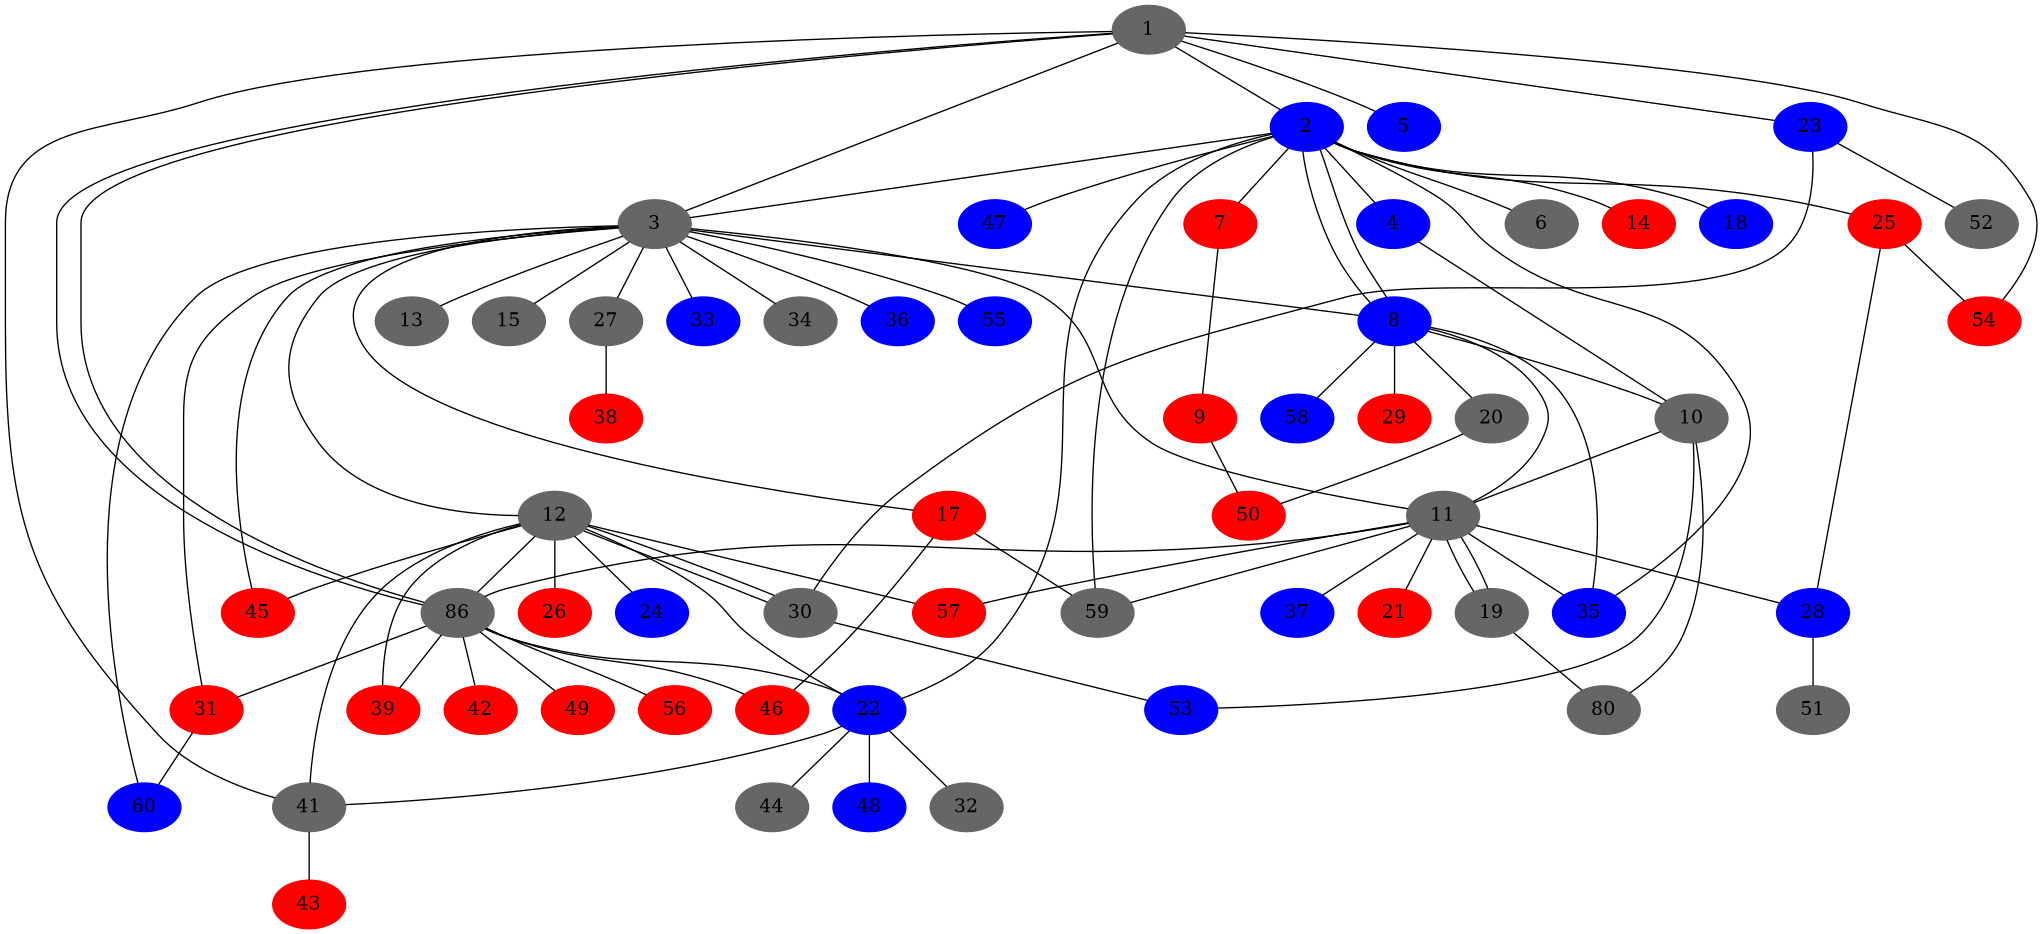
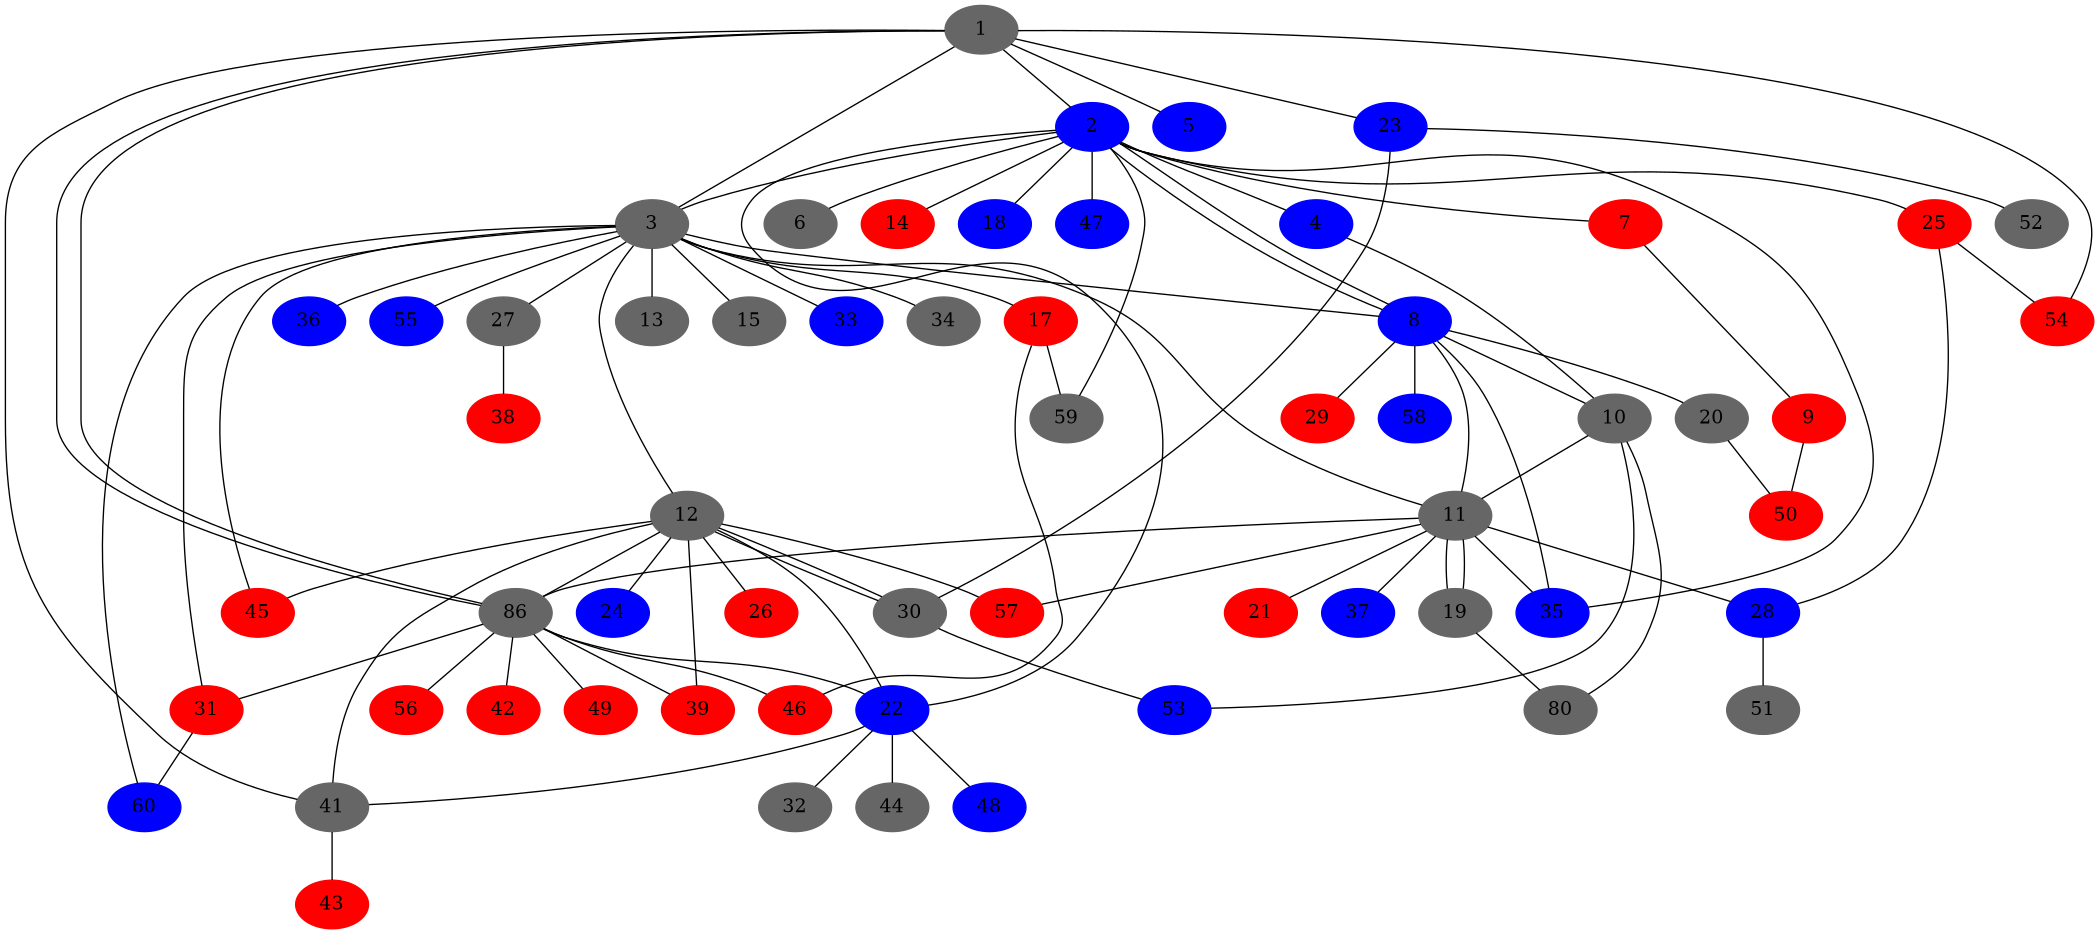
edge "11" -- "59": removed
